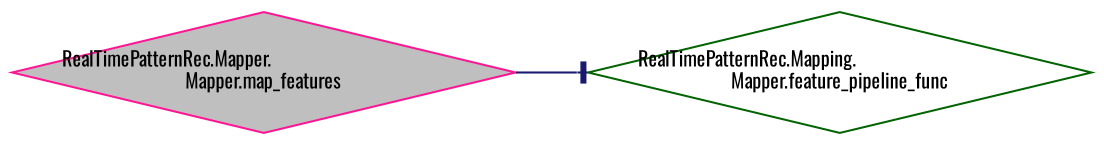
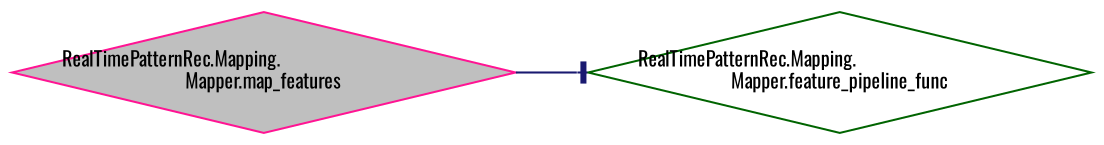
node "RealTimePatternRec.Mapper. Mapper.map_features": label "RealTimePatternRec.Mapper. Mapper.map_features" -> "RealTimePatternRec.Mapping. Mapper.map_features"
